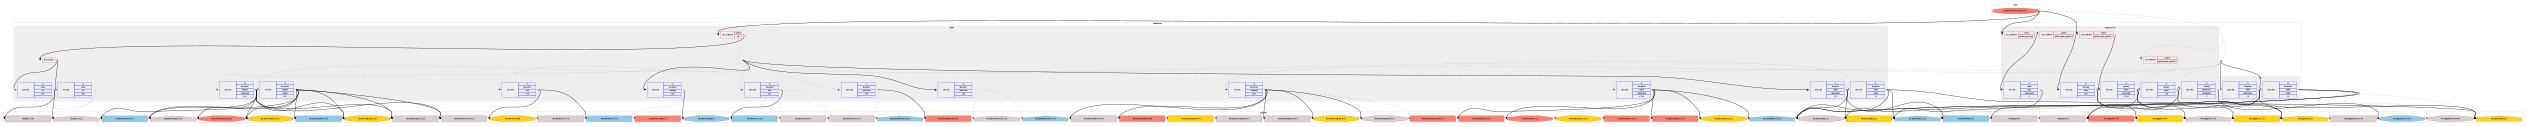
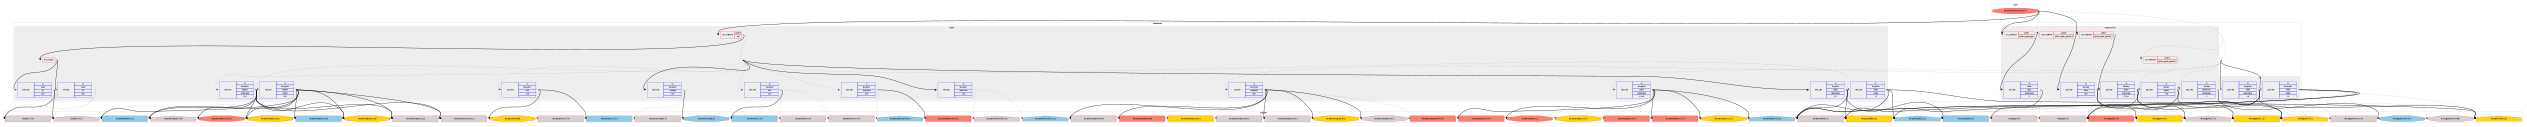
node "dev-python/coverage-3.7.1": fillcolor salmon -> lightgrey
node "dev-python/urllib3-1.12": shape octagon -> box
